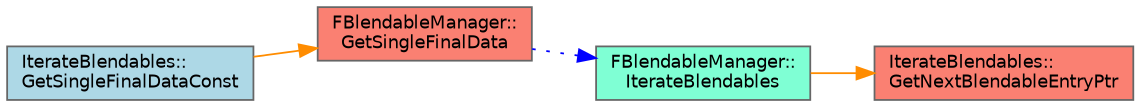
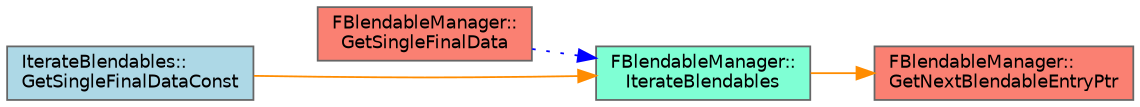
edge "IterateBlendables:: GetSingleFinalDataConst" -> "FBlendableManager:: GetSingleFinalData": now "IterateBlendables:: GetSingleFinalDataConst" -> "FBlendableManager:: IterateBlendables"
node "IterateBlendables:: GetNextBlendableEntryPtr": label "IterateBlendables:: GetNextBlendableEntryPtr" -> "FBlendableManager:: GetNextBlendableEntryPtr"
